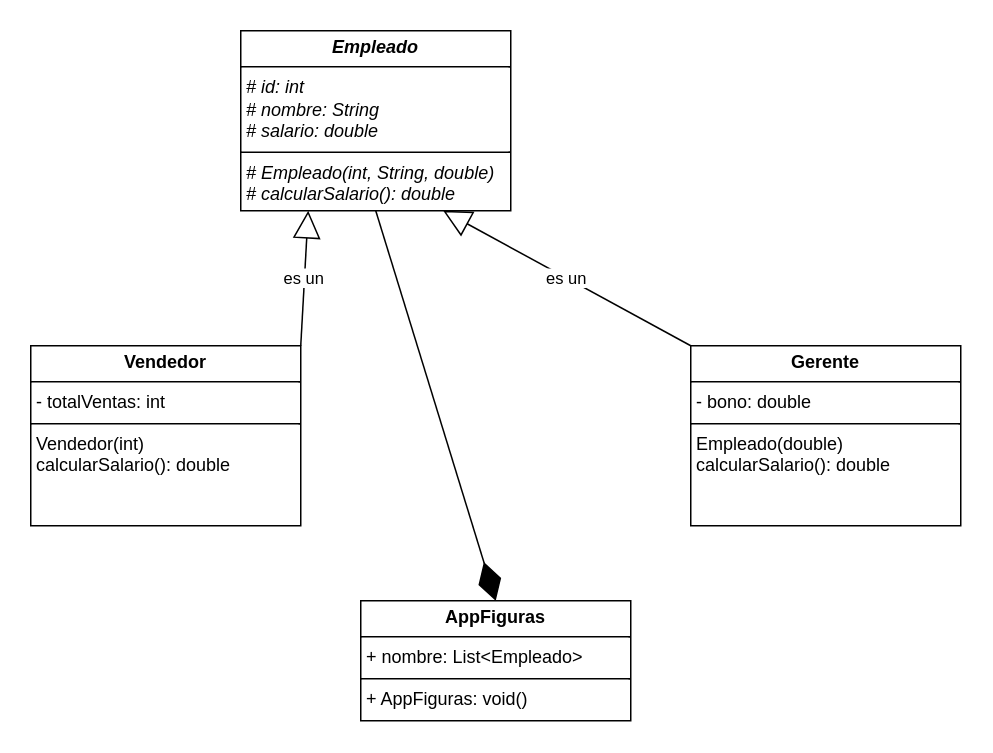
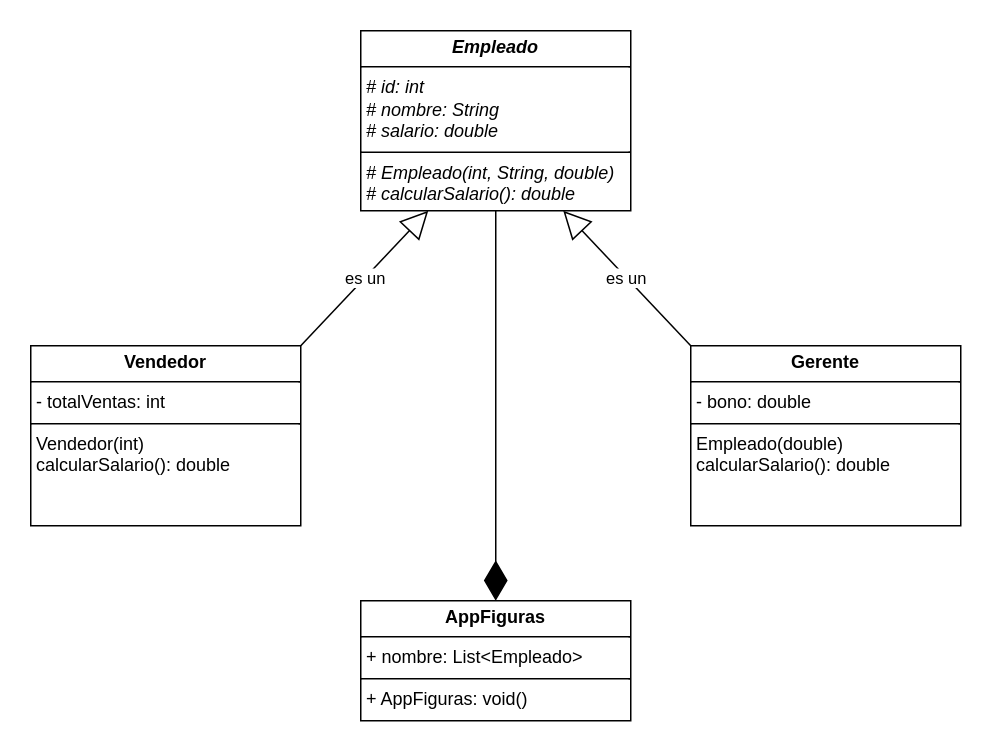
node "Empleado # id: int # nombre: String # salario: double # Empleado(int, String, double) # calcularSalario(): double": moved (376, 121) -> (496, 121)
